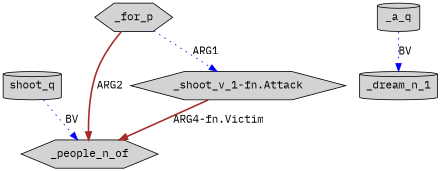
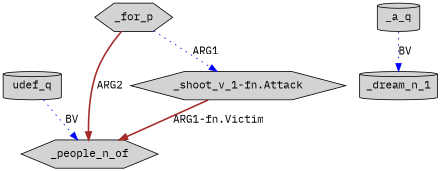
node "shoot_q": label "shoot_q" -> "udef_q"
edge "_shoot_v_1-fn.Attack" -> "_people_n_of": label "ARG4-fn.Victim" -> "ARG1-fn.Victim"
